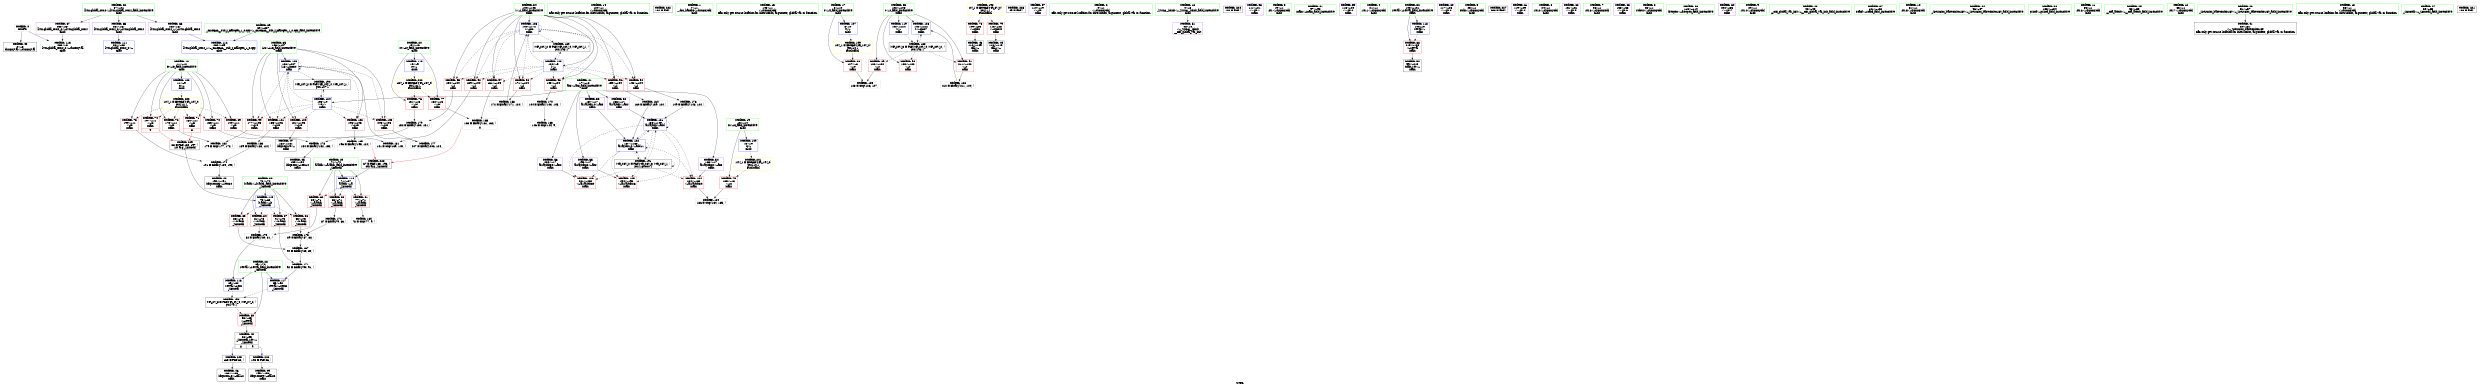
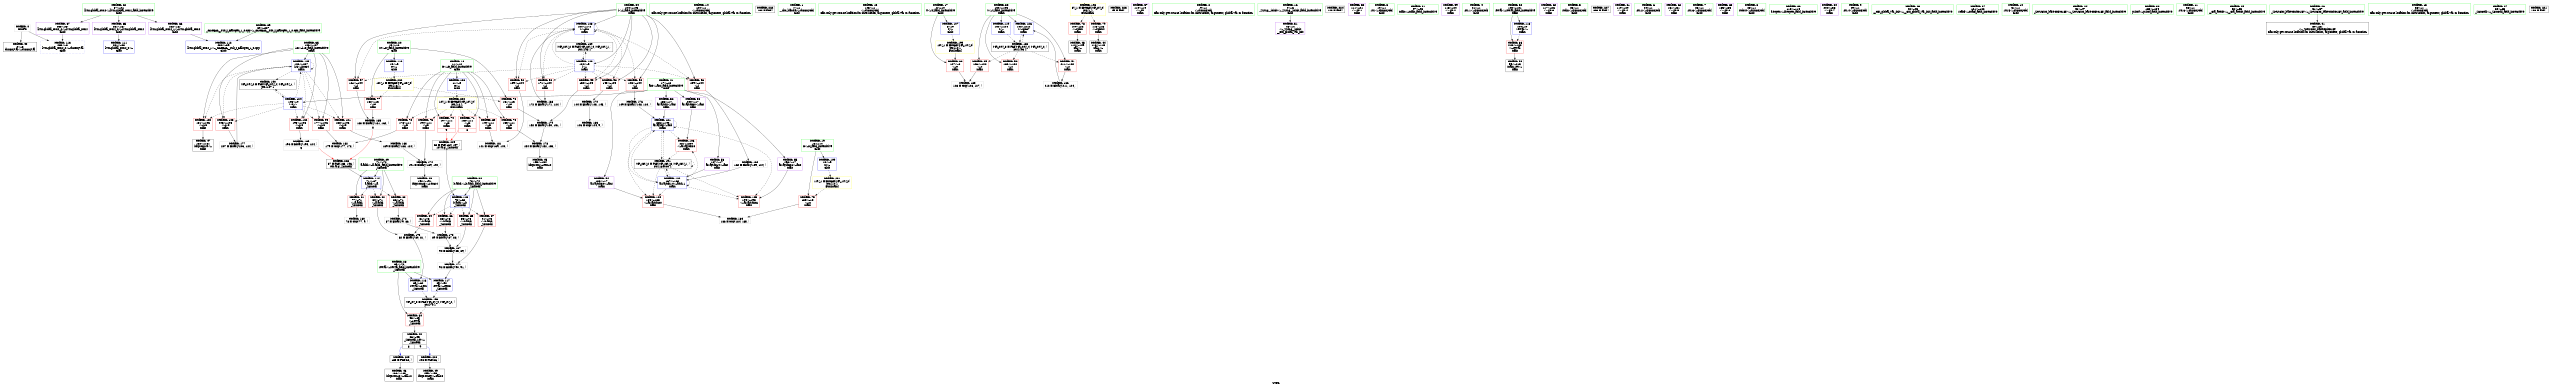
node "NodeID: 12": removed
edge "NodeID: 191" -> "NodeID: 106": reversed
